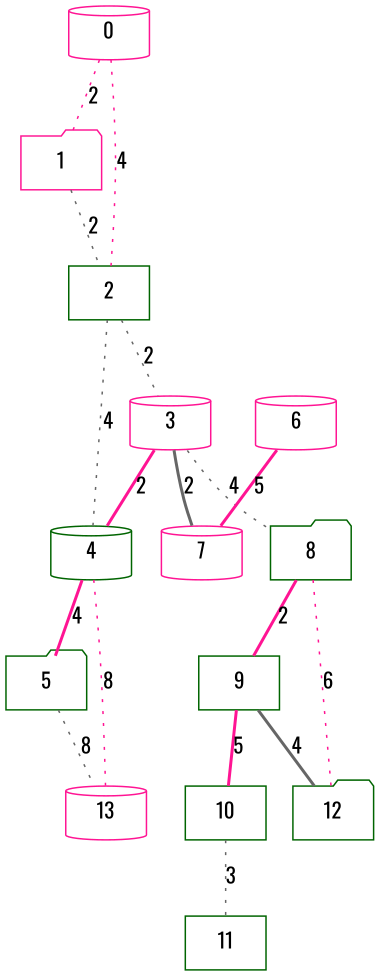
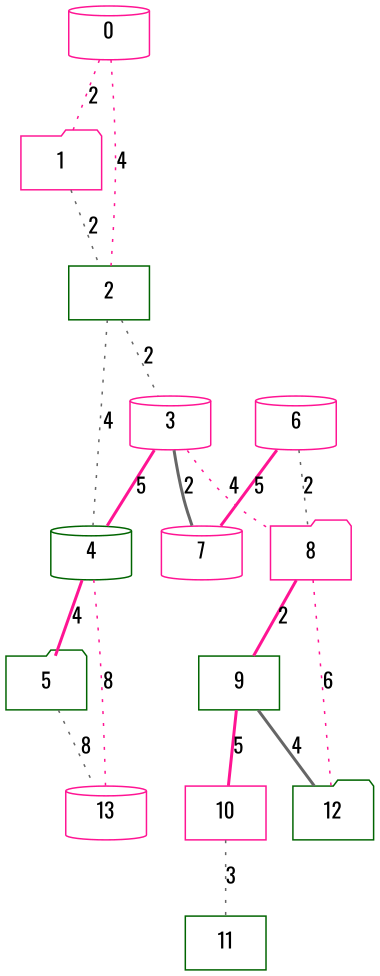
edge "3" -- "4": label "2" -> "5"
edge "6" -- "8": added, label "2"
edge "3" -- "8": color gray40 -> deeppink
node "8": color darkgreen -> deeppink
node "10": color darkgreen -> deeppink
